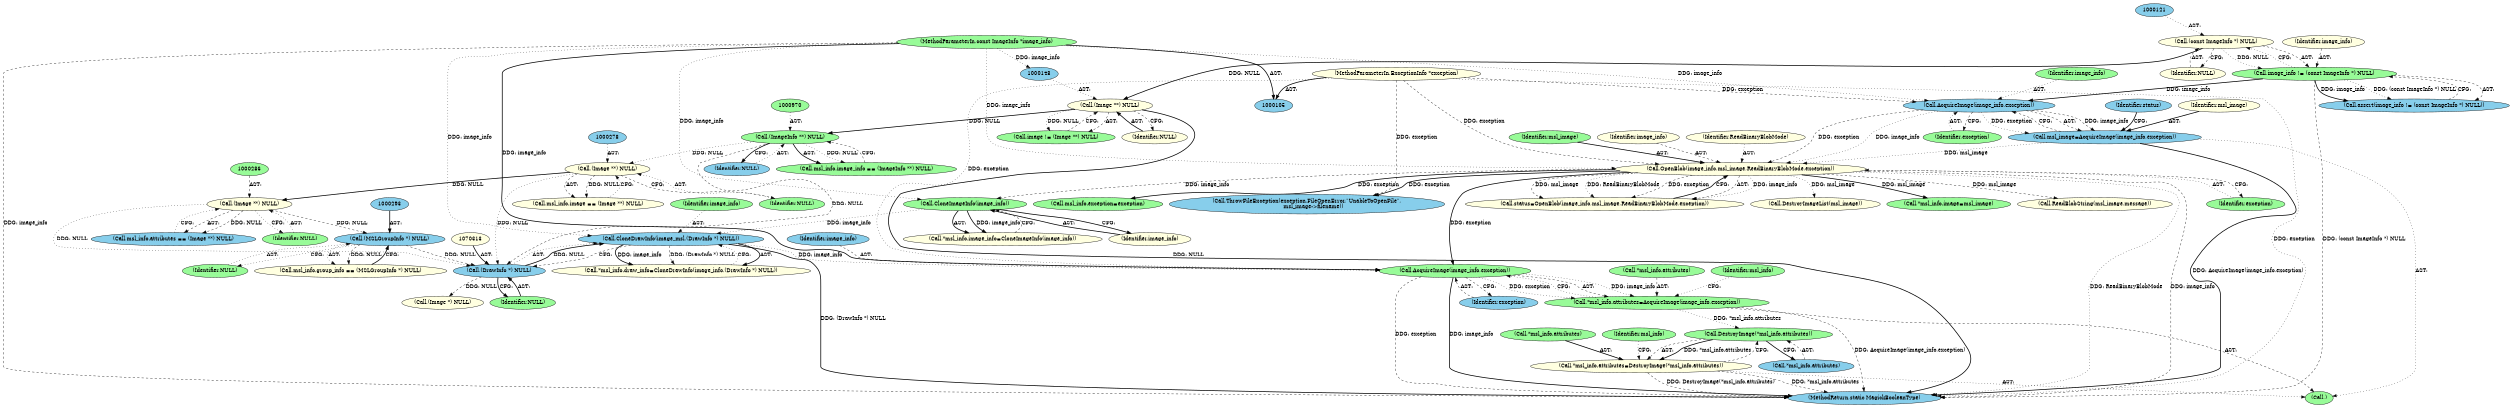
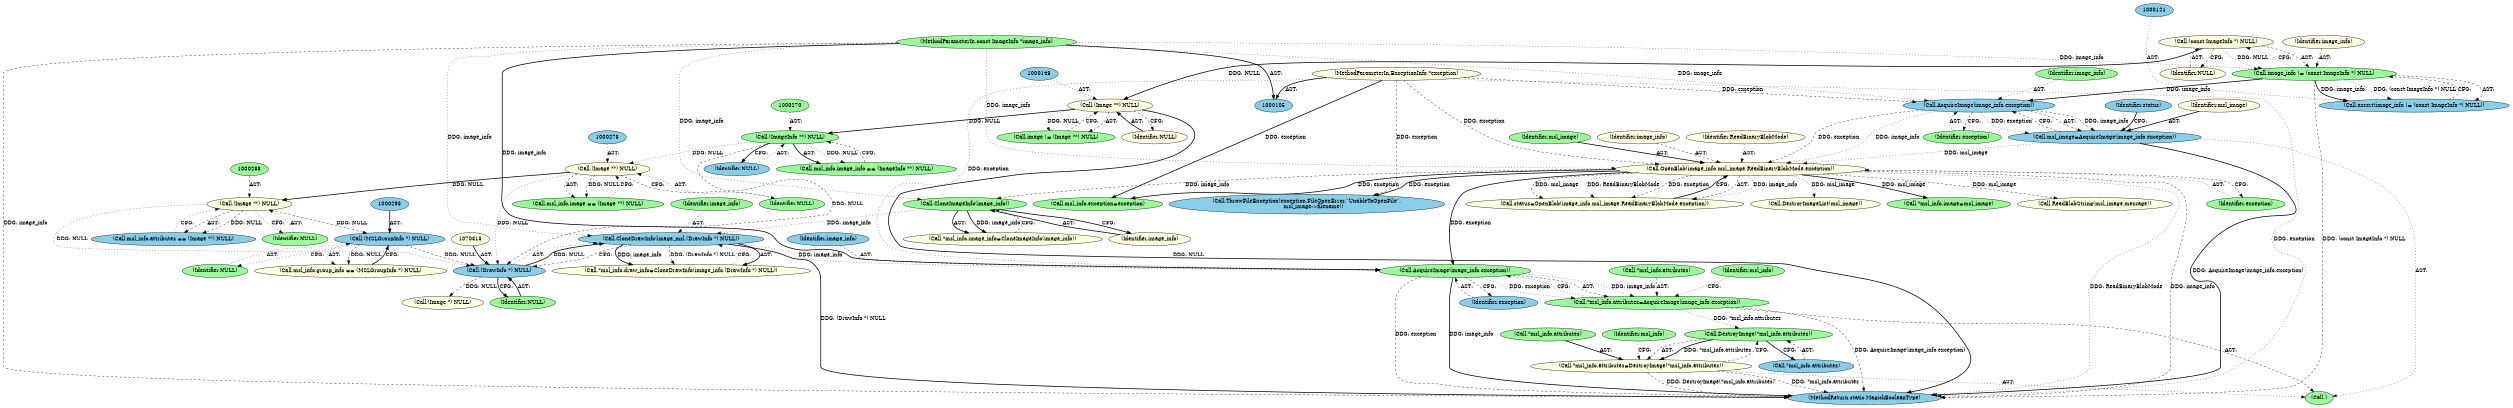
edge "1000121" -> "(Call,(const ImageInfo *) NULL)": now "1000121" -> "(Call,assert(image_info != (const ImageInfo *) NULL))"
edge "(MethodParameterIn,const ImageInfo *image_info)" -> "1000148": now "(MethodParameterIn,const ImageInfo *image_info)" -> "(Call,image_info != (const ImageInfo *) NULL)"
node "1000970": label "1000970" -> "1000270"
edge "(MethodParameterIn,ExceptionInfo *exception)" -> "(Call,msl_info.exception=exception)": added, label "DDG: exception"
node "(Call,msl_info.image == (Image **) NULL)": fillcolor lightyellow -> palegreen
